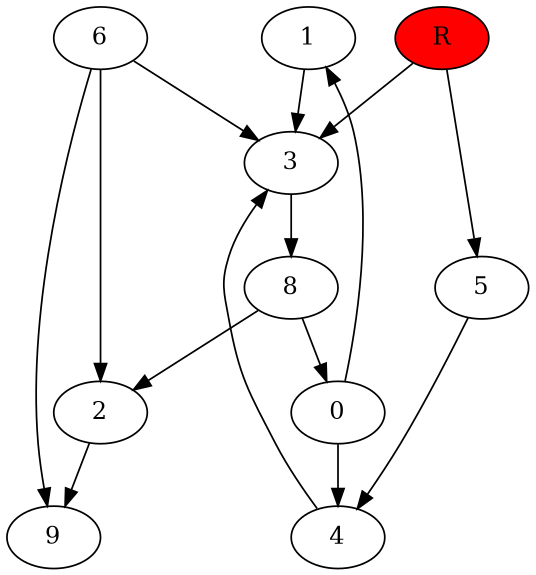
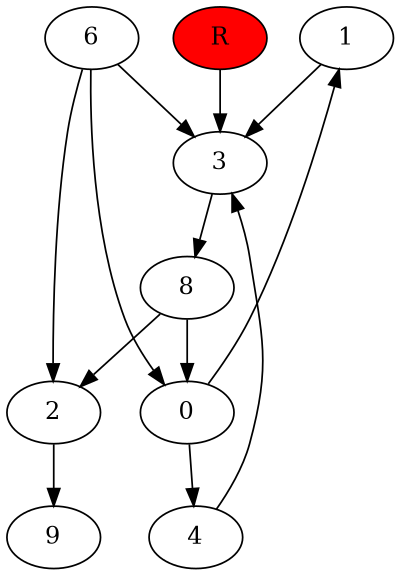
edge "6" -> "9": now "6" -> "0"
node "5": removed
